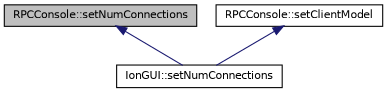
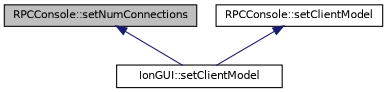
node "IonGUI::setNumConnections": label "IonGUI::setNumConnections" -> "IonGUI::setClientModel"
